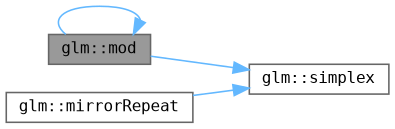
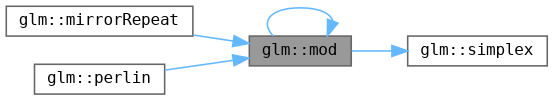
node "glm::perlin": added
edge "glm::mirrorRepeat" -> "glm::simplex": now "glm::mirrorRepeat" -> "glm::mod"
